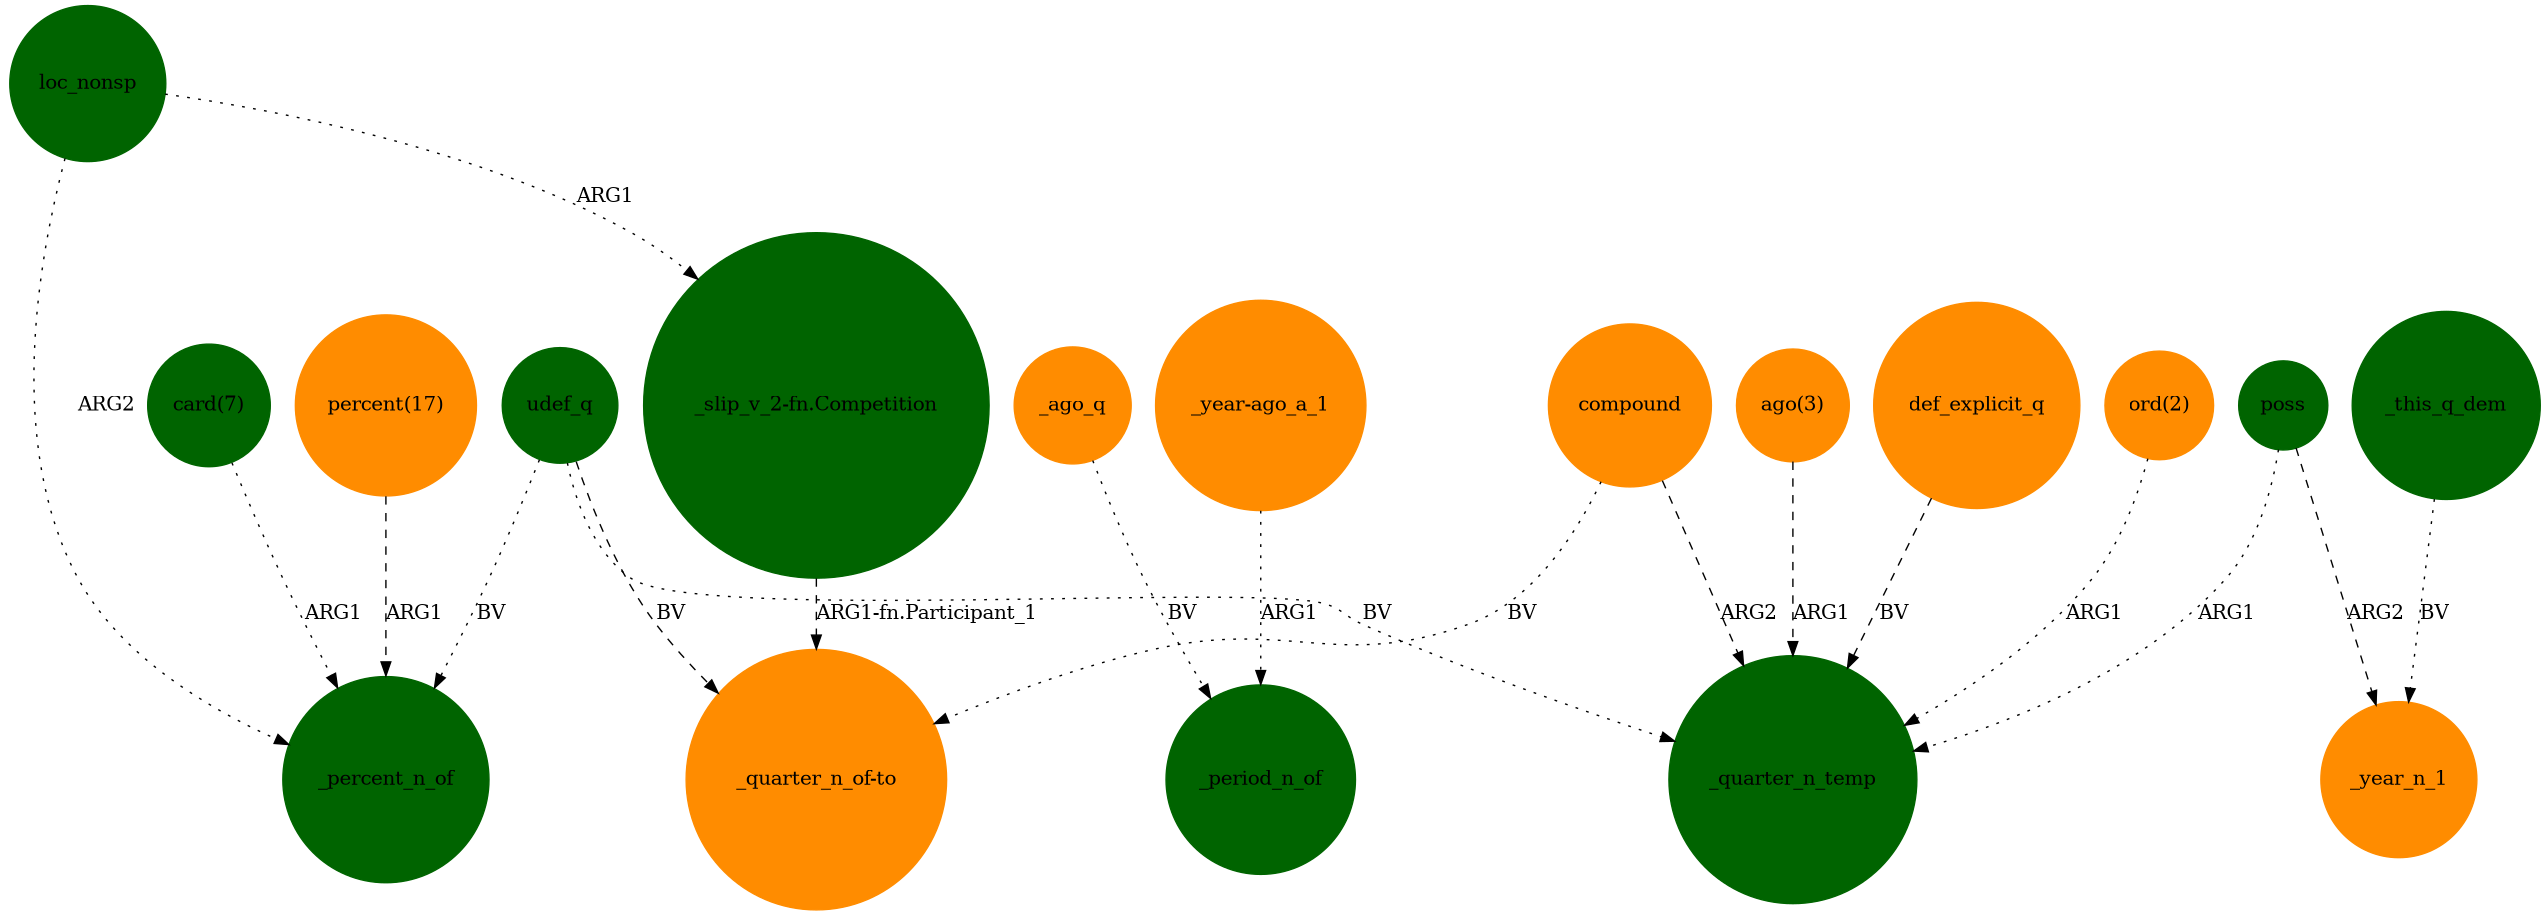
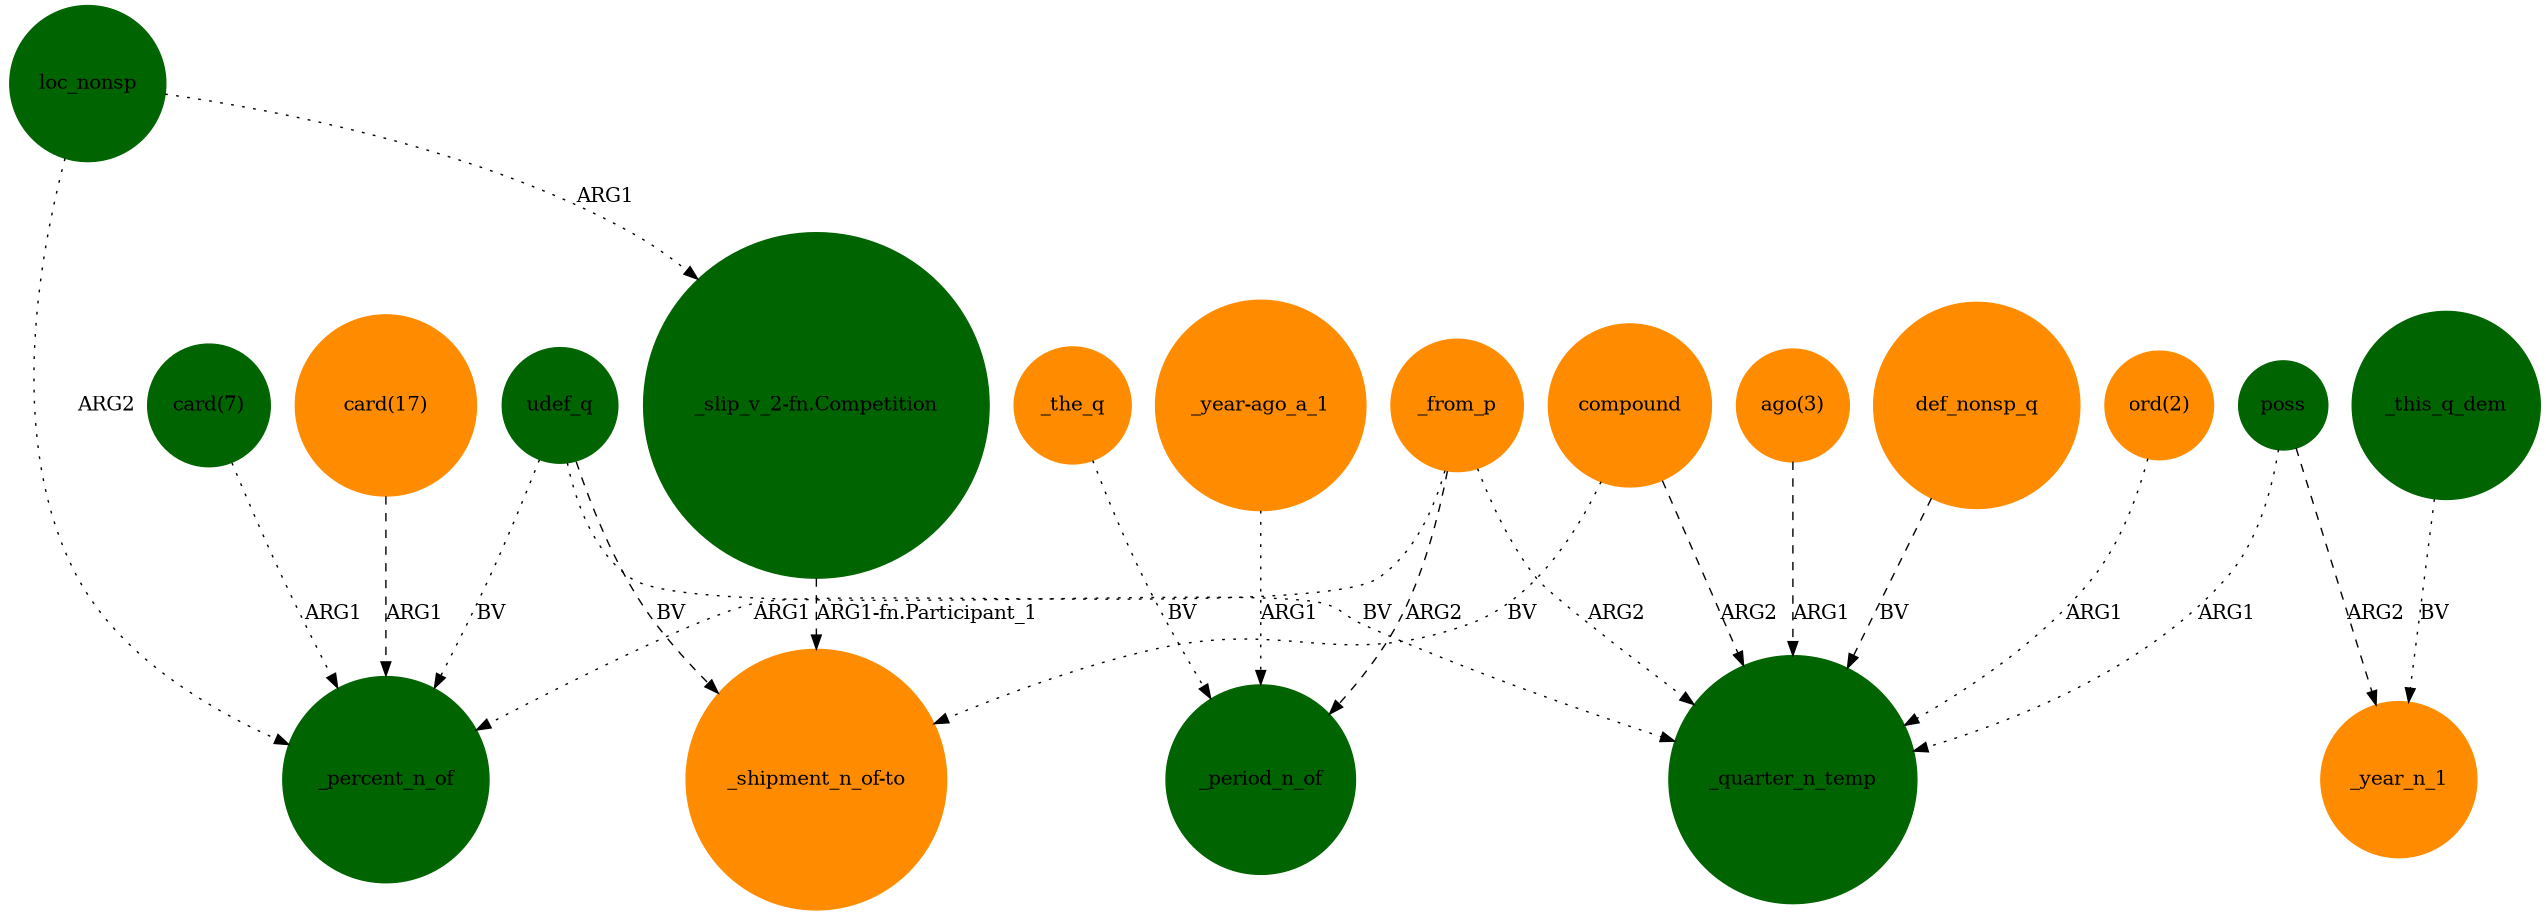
node "percent(17)": label "percent(17)" -> "card(17)"
node "_ago_q": label "_ago_q" -> "_the_q"
node "_from_p": added
node "def_explicit_q": label "def_explicit_q" -> "def_nonsp_q"
node "_quarter_n_of-to": label "_quarter_n_of-to" -> "_shipment_n_of-to"
